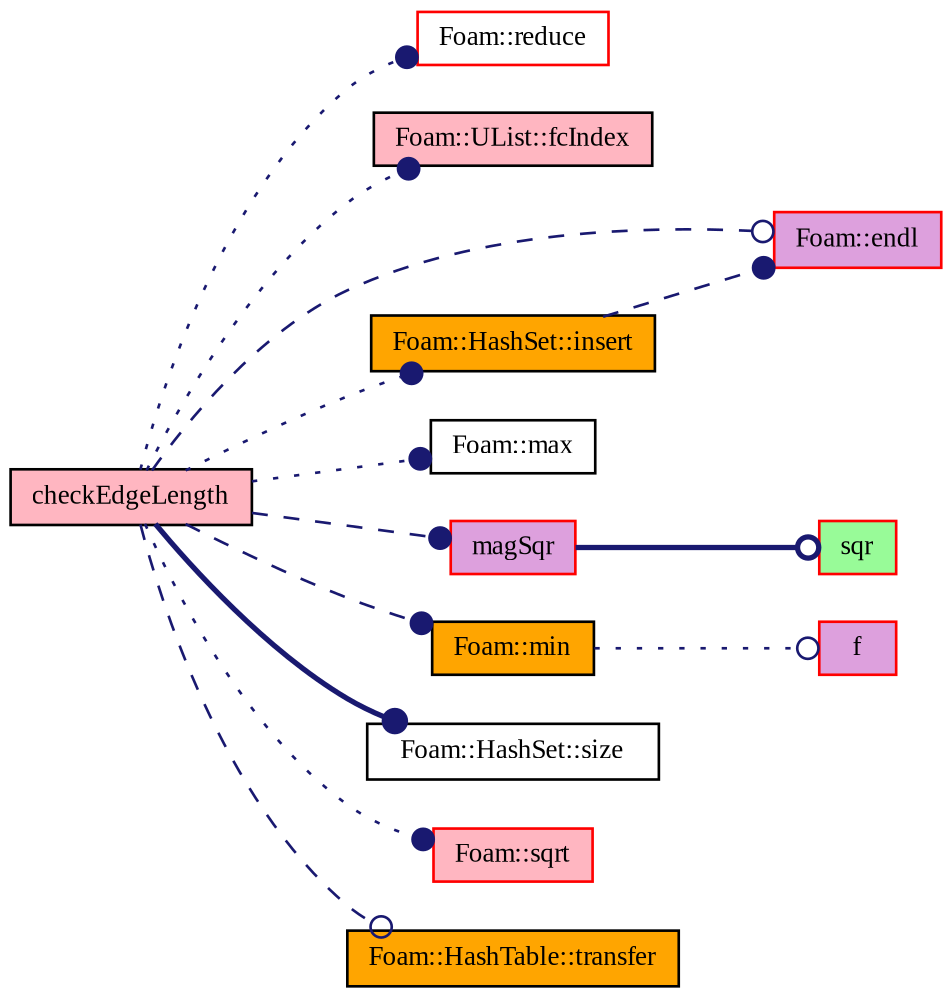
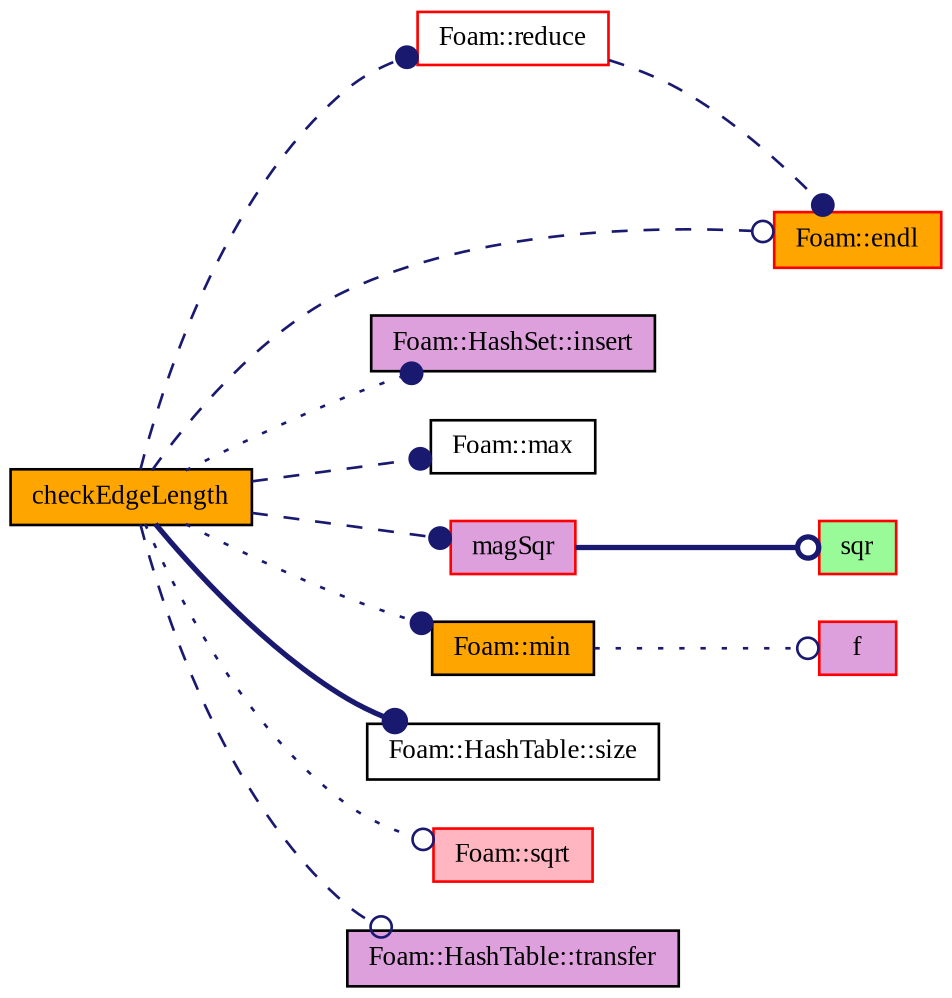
node "Foam::UList::fcIndex": removed
edge "checkEdgeLength" -> "Foam::reduce": style dotted -> dashed
node "Foam::endl": fillcolor plum -> orange
edge "Foam::HashSet::insert" -> "Foam::endl": now "Foam::reduce" -> "Foam::endl"
node "Foam::HashSet::insert": fillcolor orange -> plum
edge "checkEdgeLength" -> "Foam::max": style dotted -> dashed
node "checkEdgeLength": fillcolor lightpink -> orange
edge "checkEdgeLength" -> "Foam::min": style dashed -> dotted
edge "checkEdgeLength" -> "Foam::sqrt": arrowhead dot -> odot
node "Foam::HashSet::size": label "Foam::HashSet::size" -> "Foam::HashTable::size"
node "Foam::HashTable::transfer": fillcolor orange -> plum
